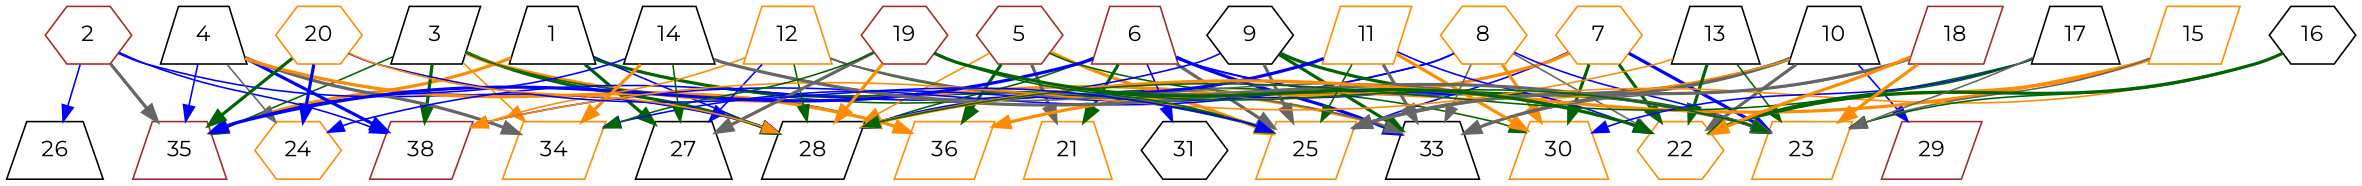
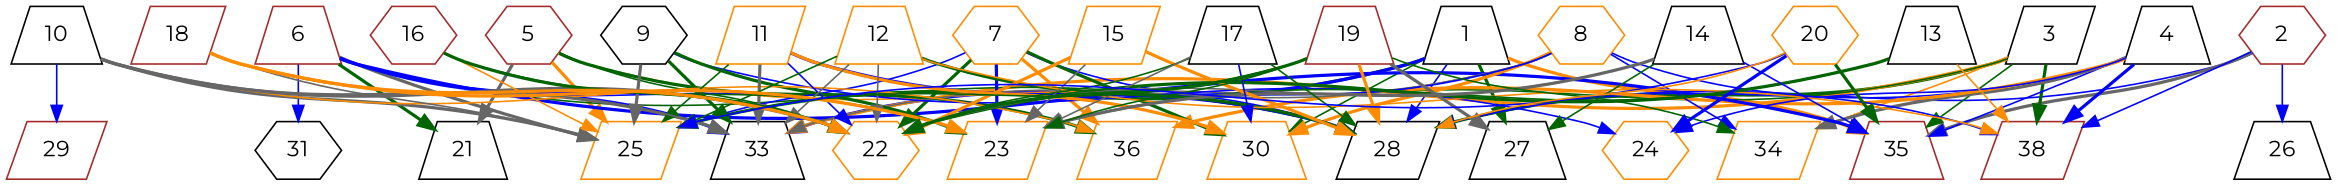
node "19": shape hexagon -> trapezium
node "16": color black -> brown
edge "12" -> "28": style solid -> bold
edge "4" -> "24": color gray40 -> blue
edge "14" -> "34": removed
edge "12" -> "27": removed
edge "1" -> "33": added
edge "18" -> "25": style bold -> solid
node "21": color darkorange -> black
